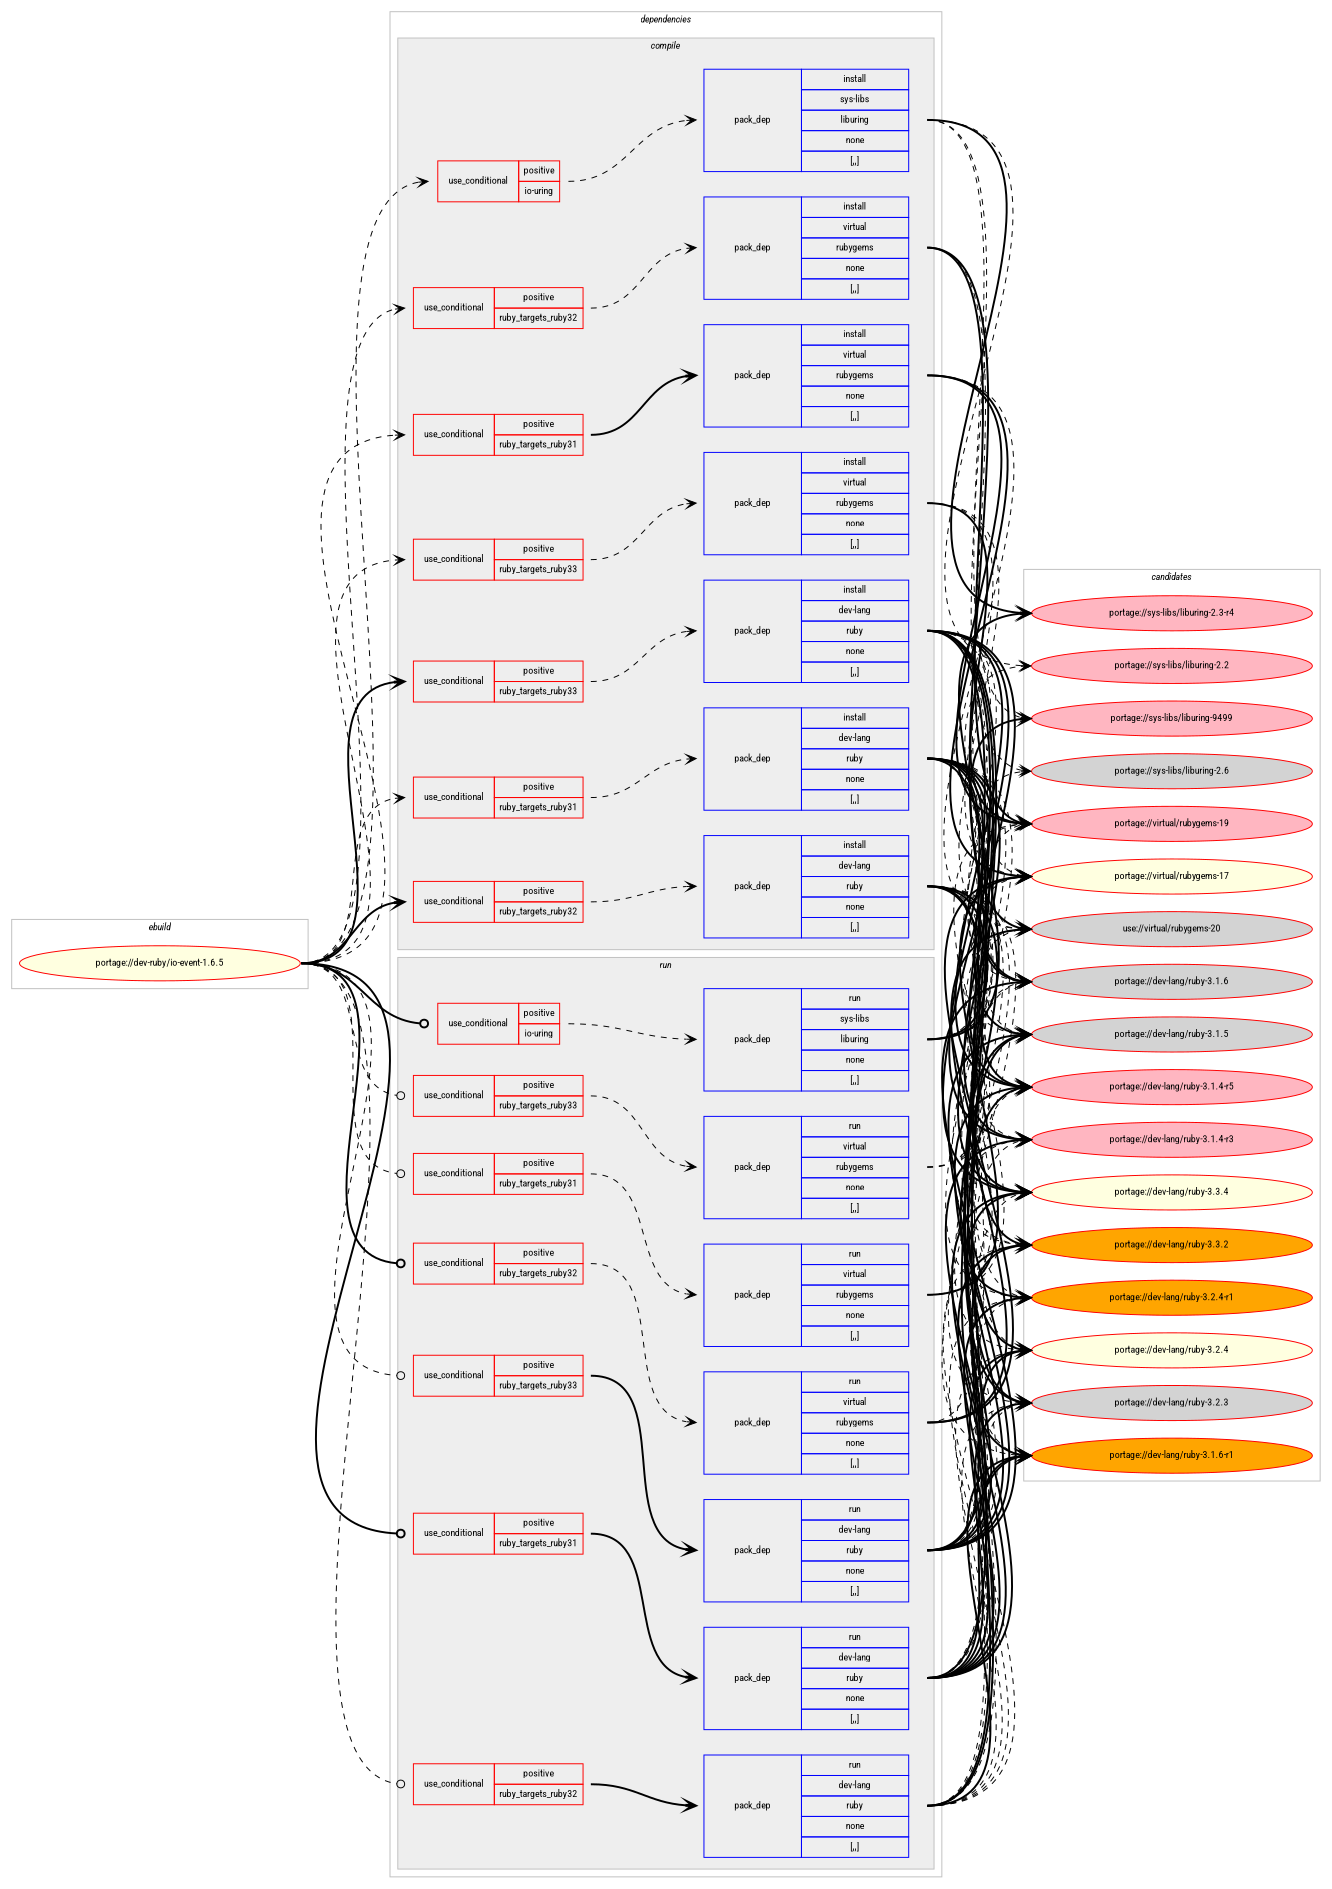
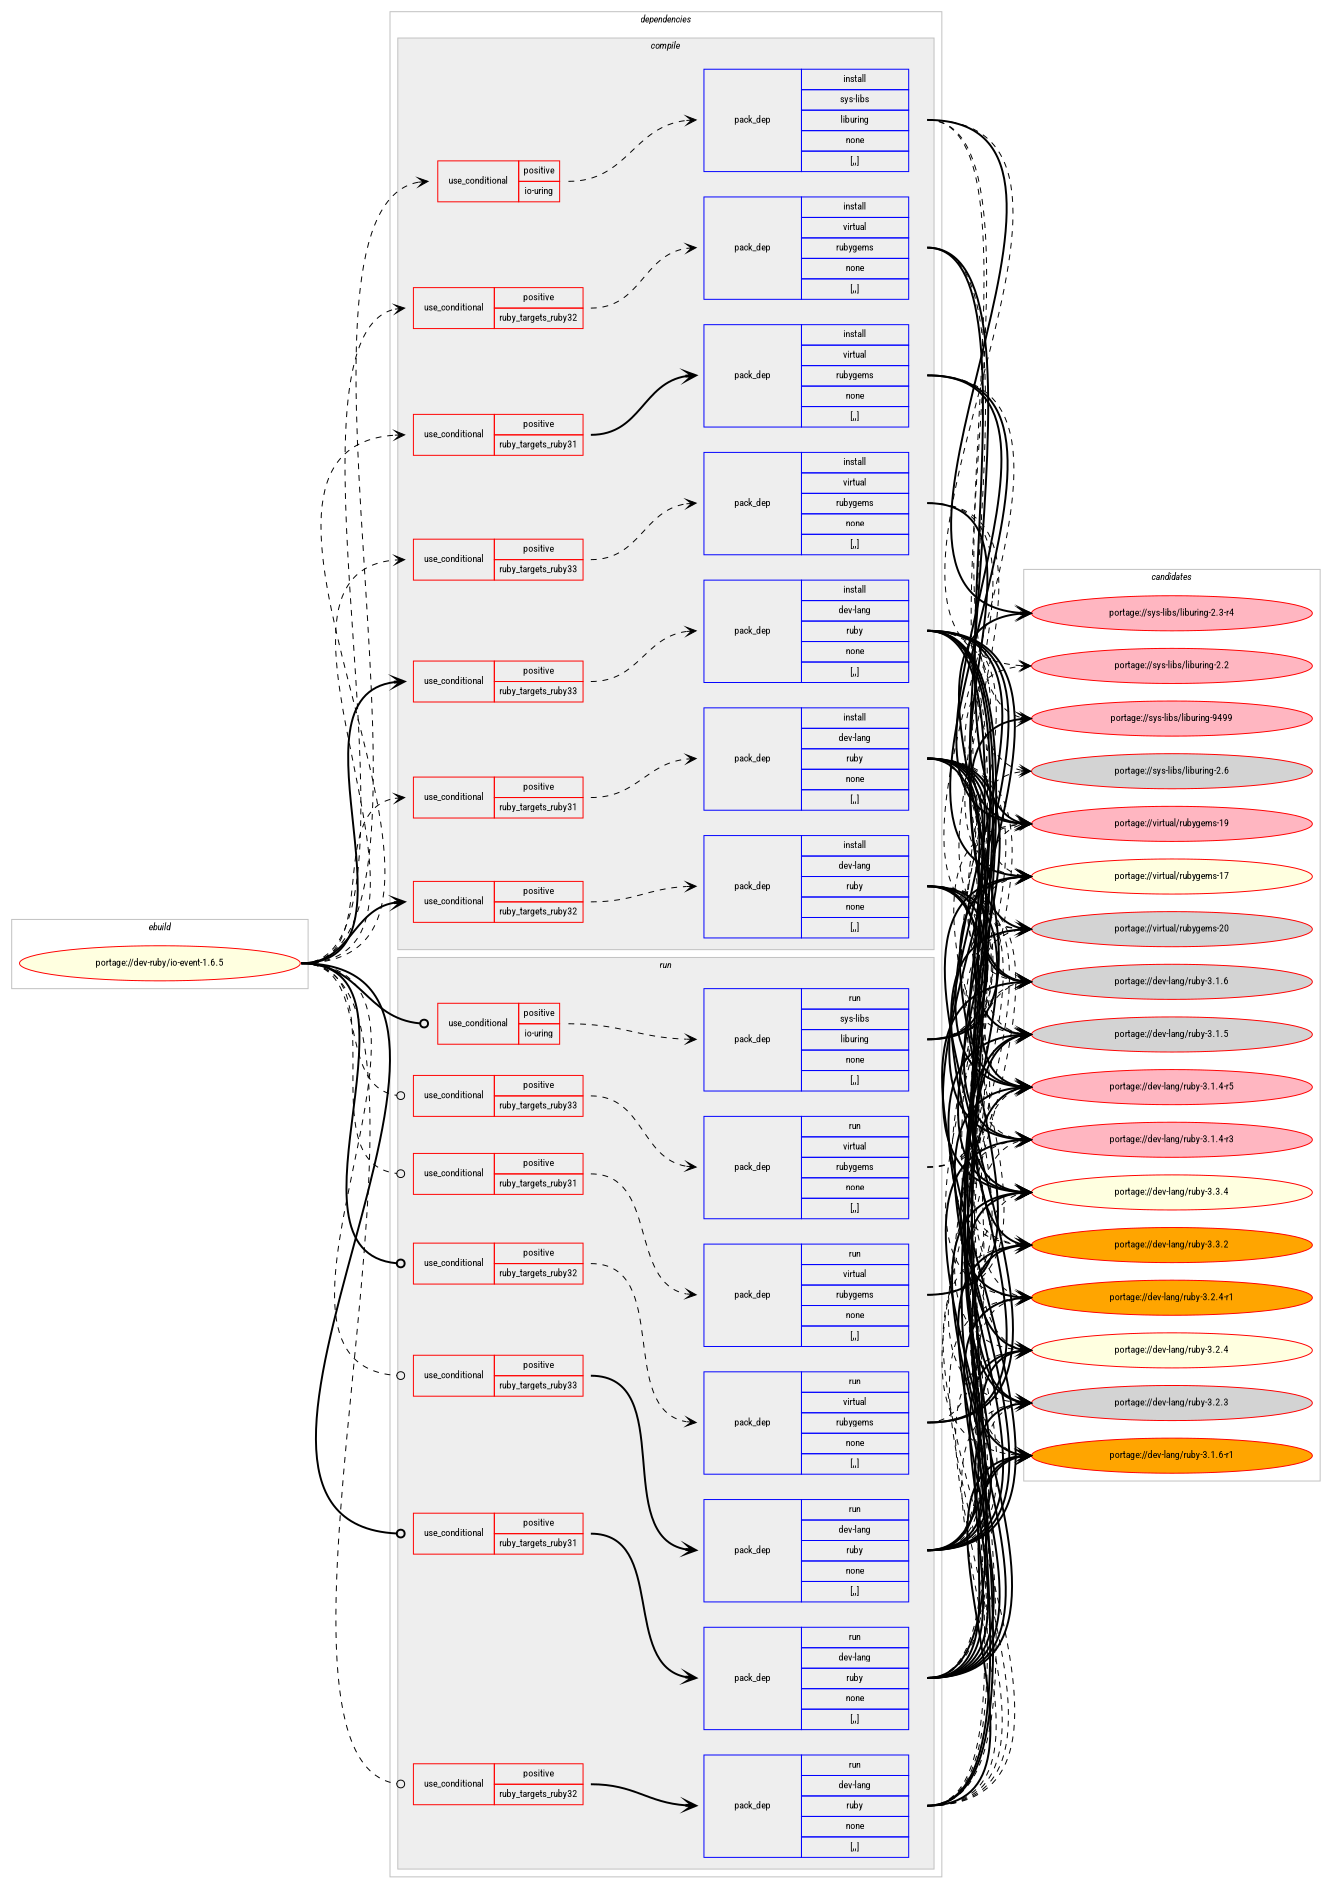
node "use://virtual/rubygems-20": label "use://virtual/rubygems-20" -> "portage://virtual/rubygems-20"
